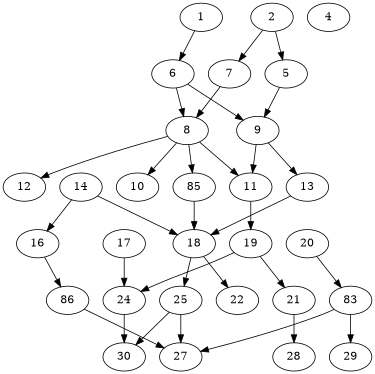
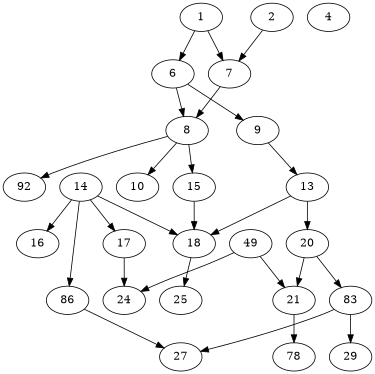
edge "1" -> "7": added
node "5": removed
node "12": label "12" -> "92"
node "85": label "85" -> "15"
node "11": removed
edge "14" -> "17": added
edge "13" -> "20": added
node "19": label "19" -> "49"
edge "16" -> "86": now "14" -> "86"
edge "20" -> "21": added
node "22": removed
edge "25" -> "27": removed
node "30": removed
node "28": label "28" -> "78"
